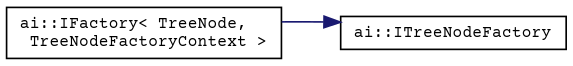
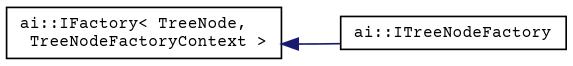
edge "ai::IFactory< TreeNode, TreeNodeFactoryContext >" -> "ai::ITreeNodeFactory": reversed
